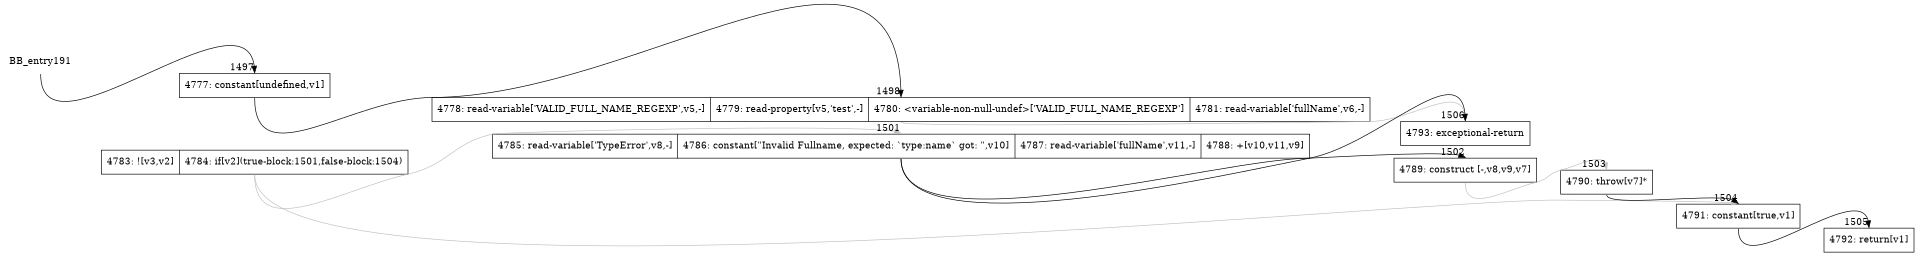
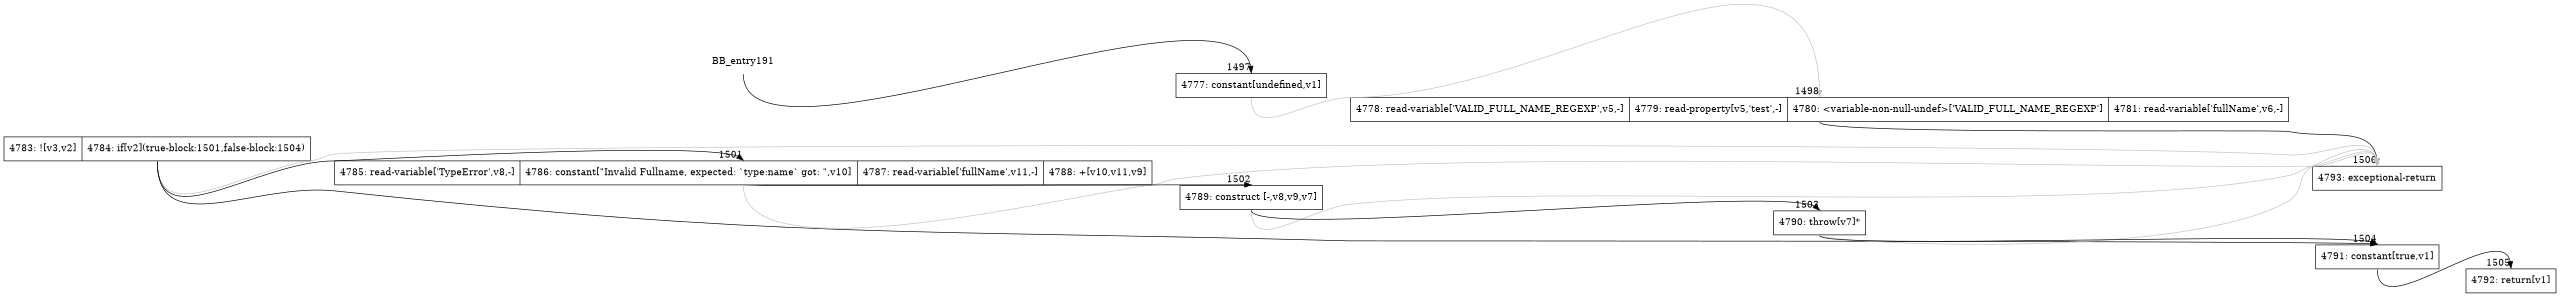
edge "4777: constant[undefined,v1]" -> "4778: read-variable['VALID_FULL_NAME_REGEXP',v5,-]": color black -> gray
edge "4778: read-variable['VALID_FULL_NAME_REGEXP',v5,-]" -> "4793: exceptional-return": color gray -> black
edge "4783: ![v3,v2]" -> "4785: read-variable['TypeError',v8,-]": color gray -> black
edge "4783: ![v3,v2]" -> "4793: exceptional-return": added
edge "4785: read-variable['TypeError',v8,-]" -> "4793: exceptional-return": color black -> gray
edge "4789: construct [-,v8,v9,v7]" -> "4790: throw[v7]*": color gray -> black
edge "4789: construct [-,v8,v9,v7]" -> "4793: exceptional-return": added
edge "4783: ![v3,v2]" -> "4791: constant[true,v1]": color gray -> black
edge "4790: throw[v7]*" -> "4793: exceptional-return": added
